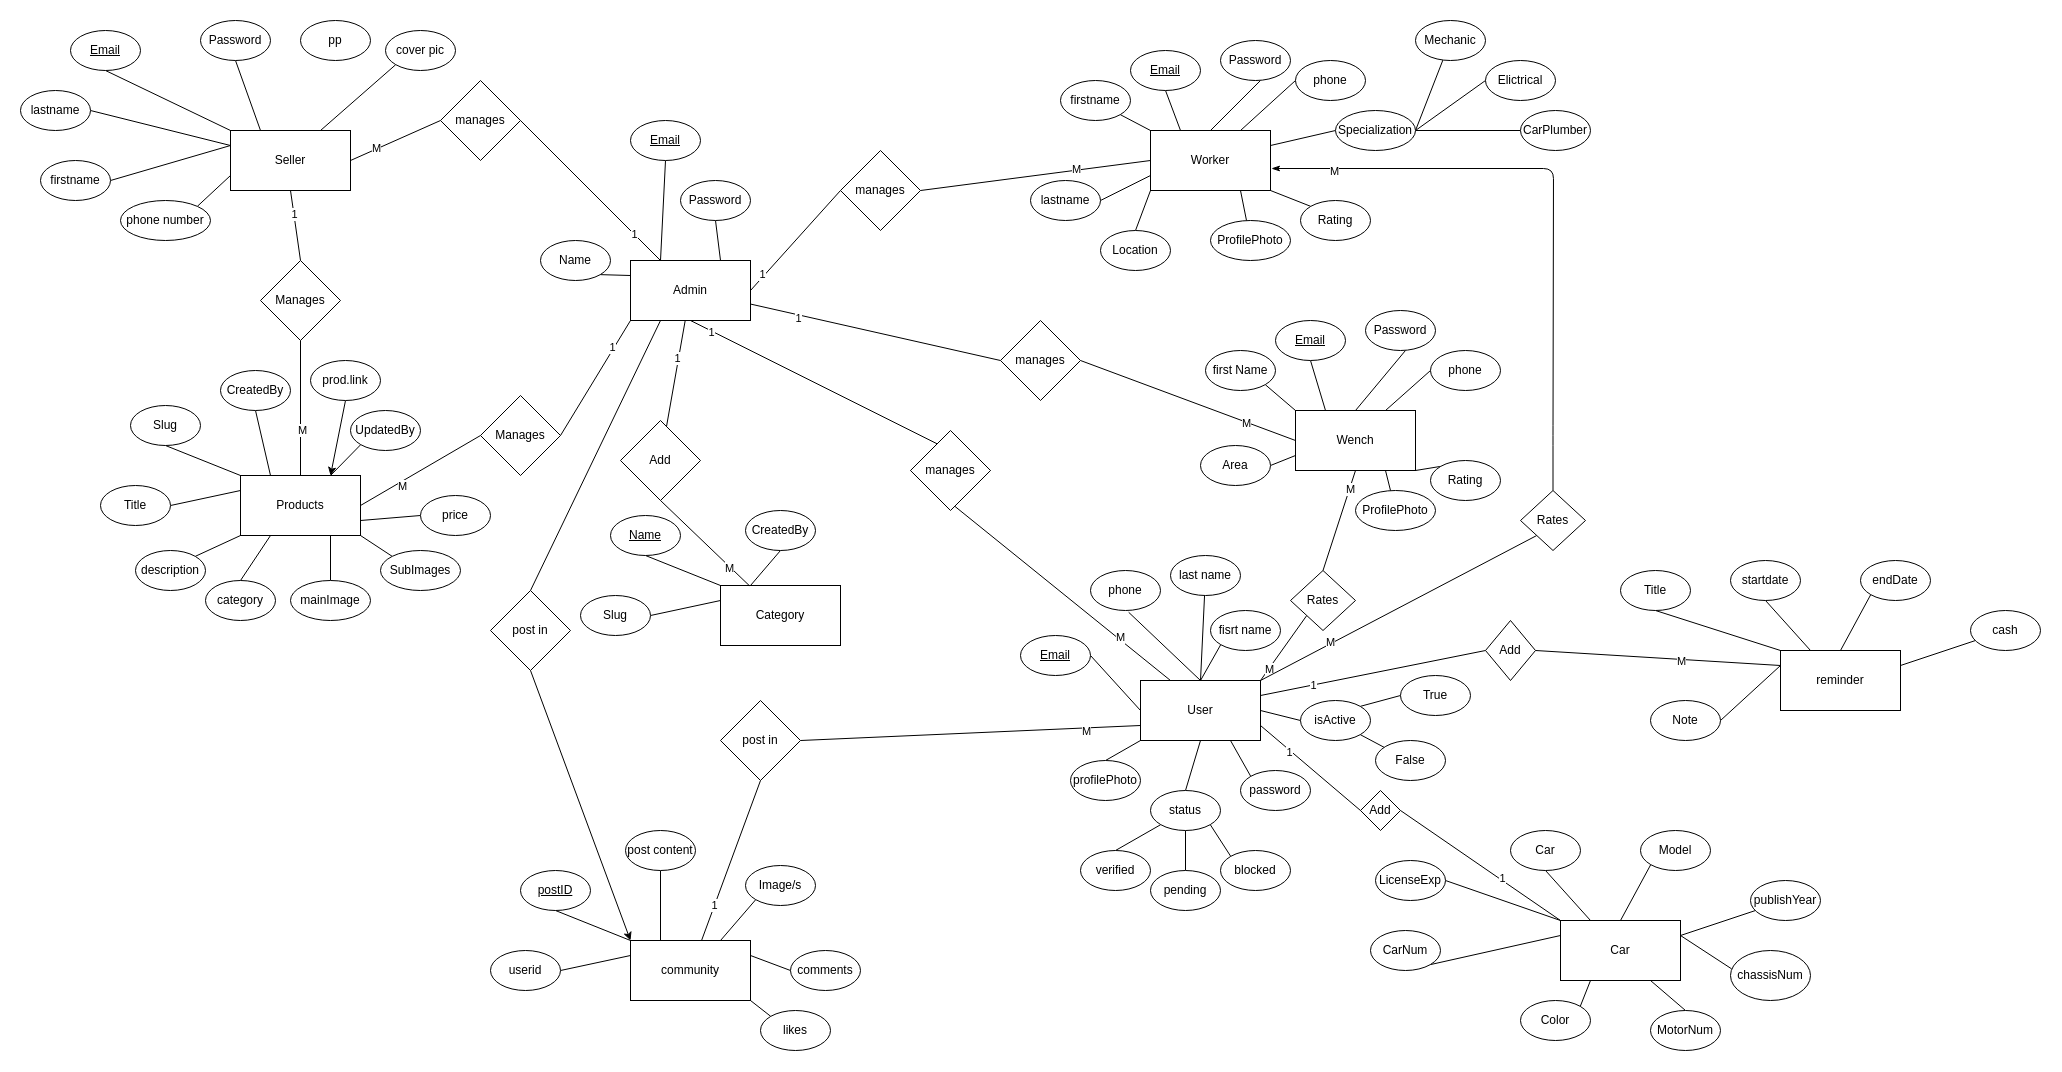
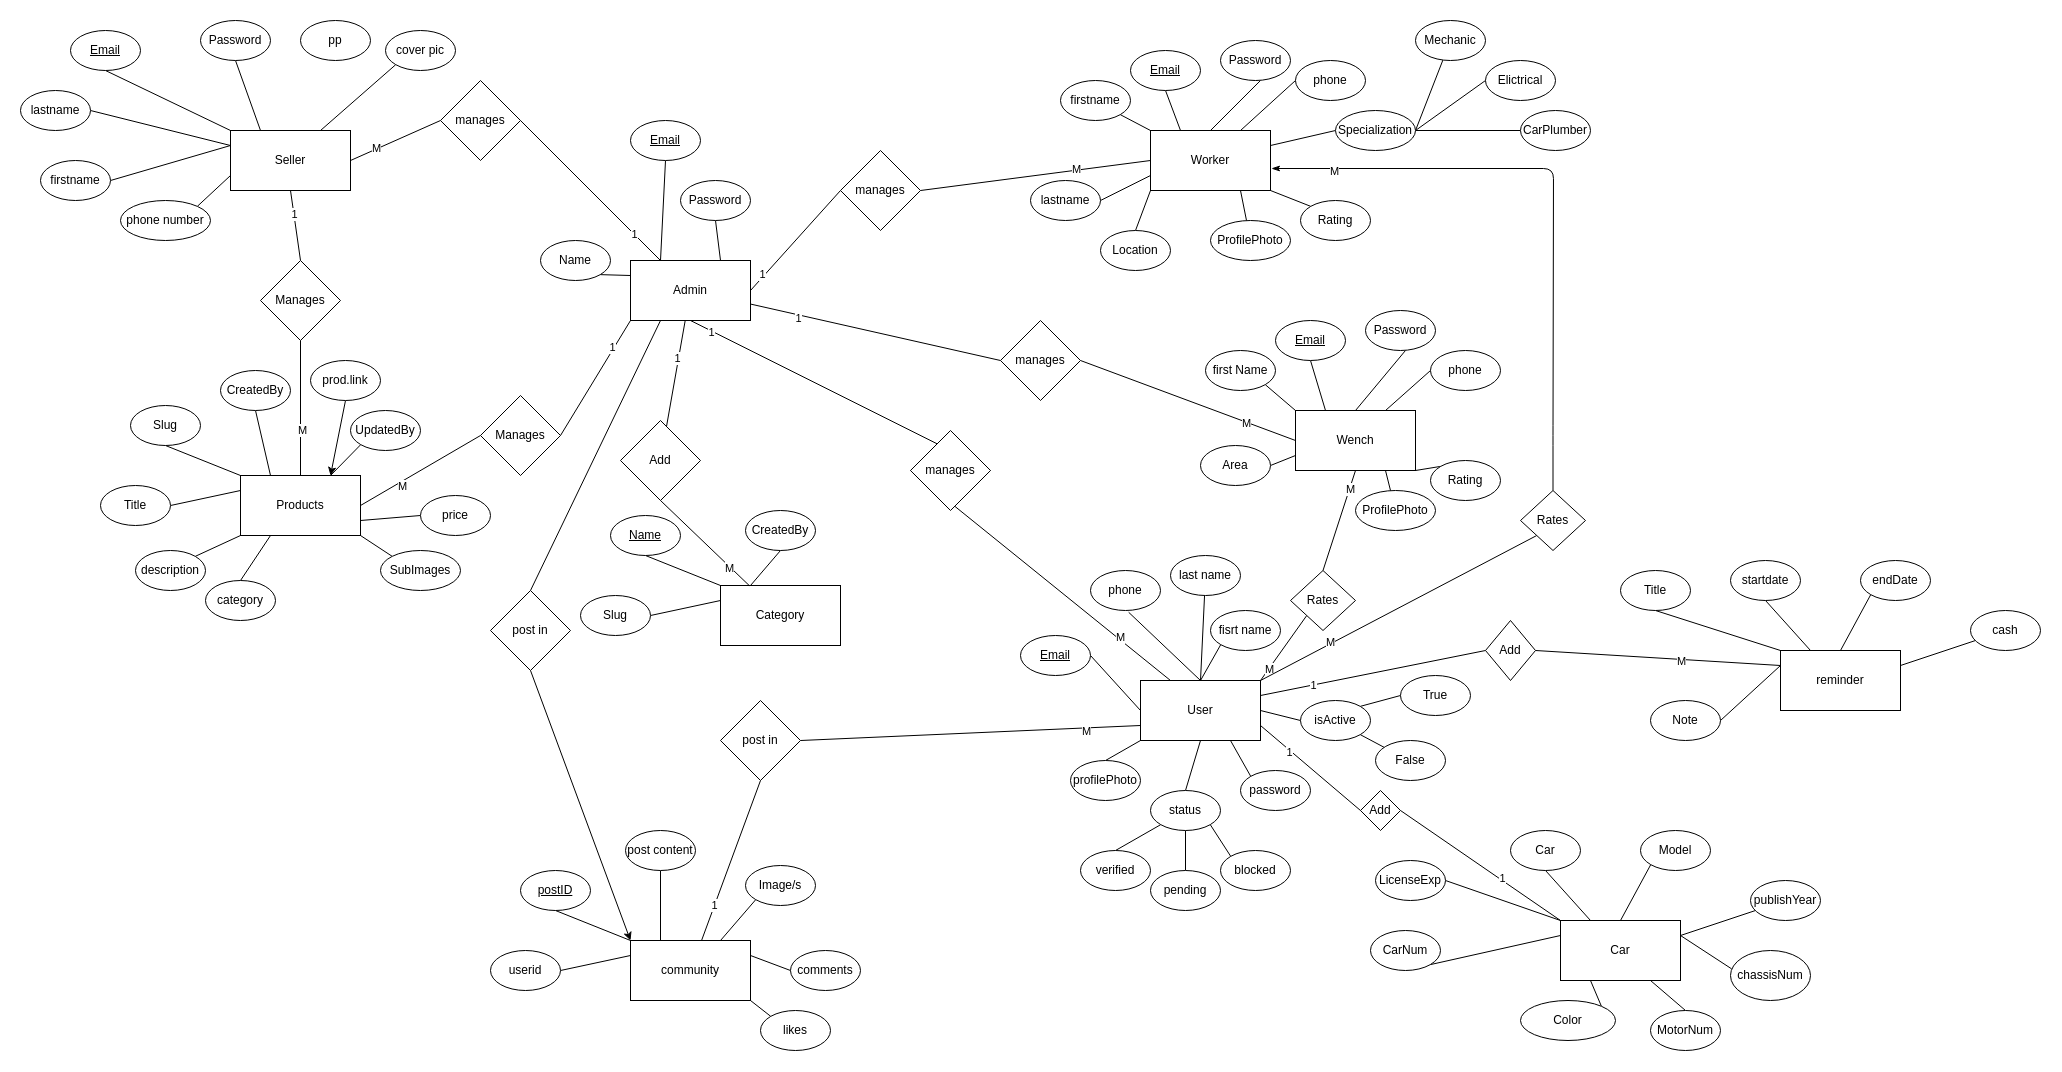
edge "Products" -- "mainImage": removed
node "mainImage": removed
node "Color": size 70x40 -> 95x40
